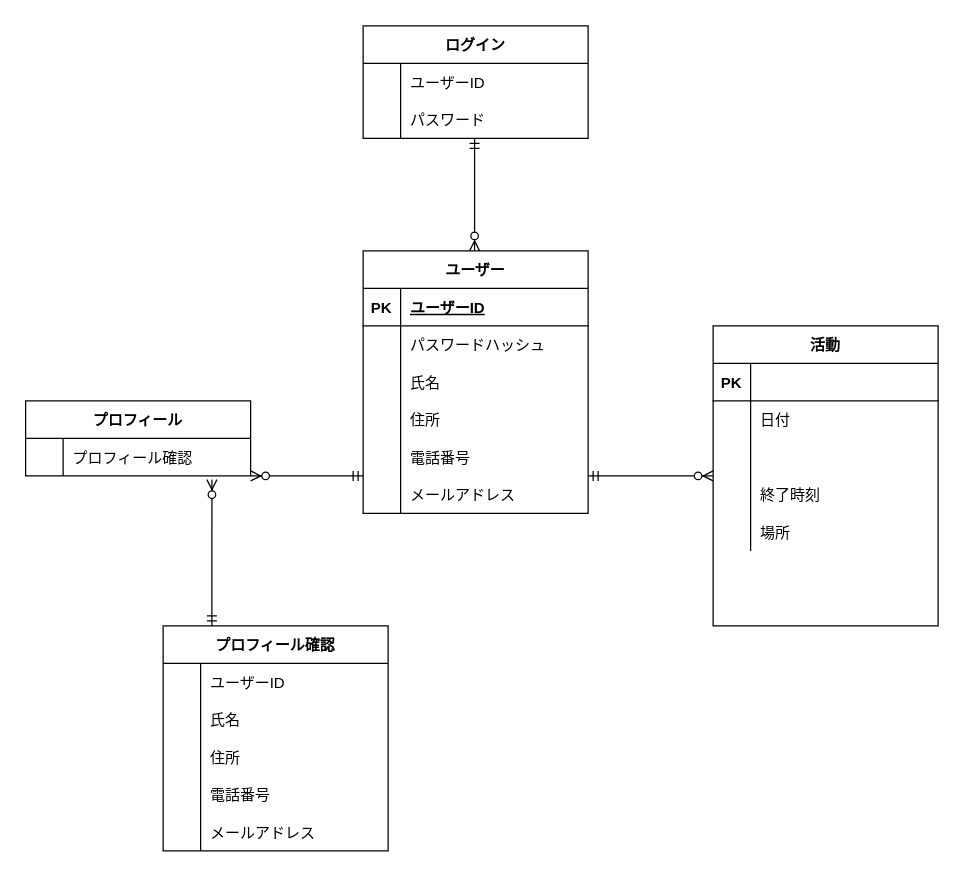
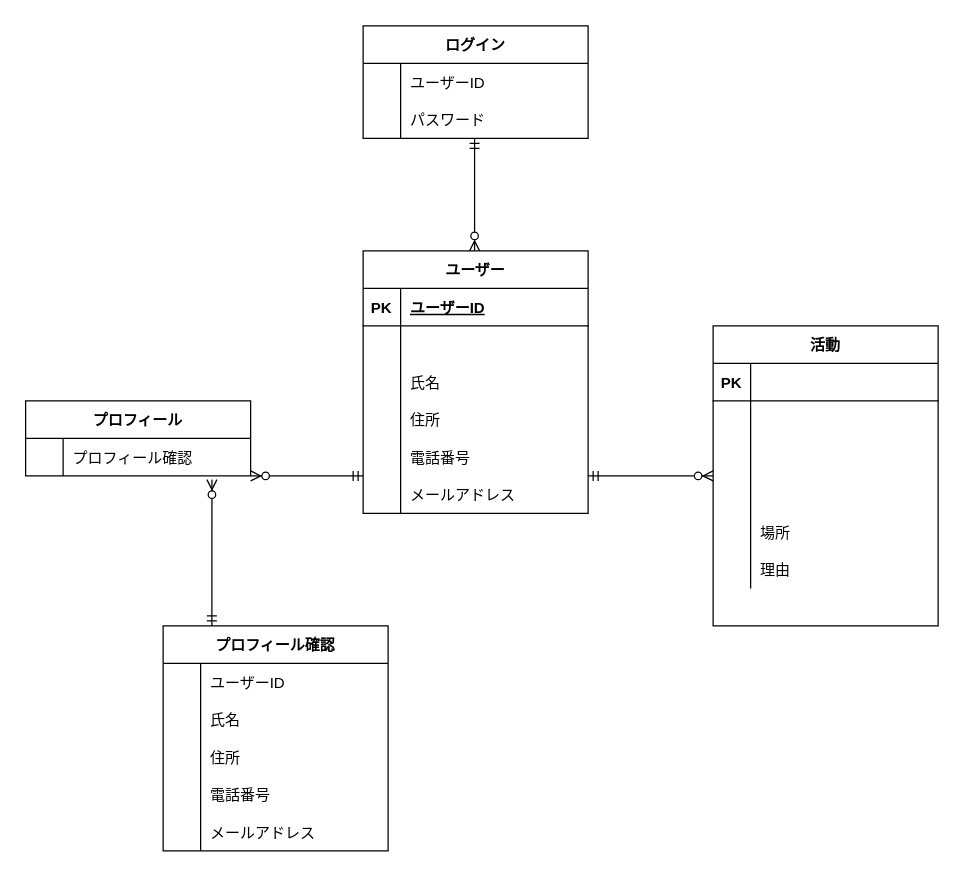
node "パスワードハッシュ": removed
node "日付": removed
node "終了時刻": removed
node "理由": added
